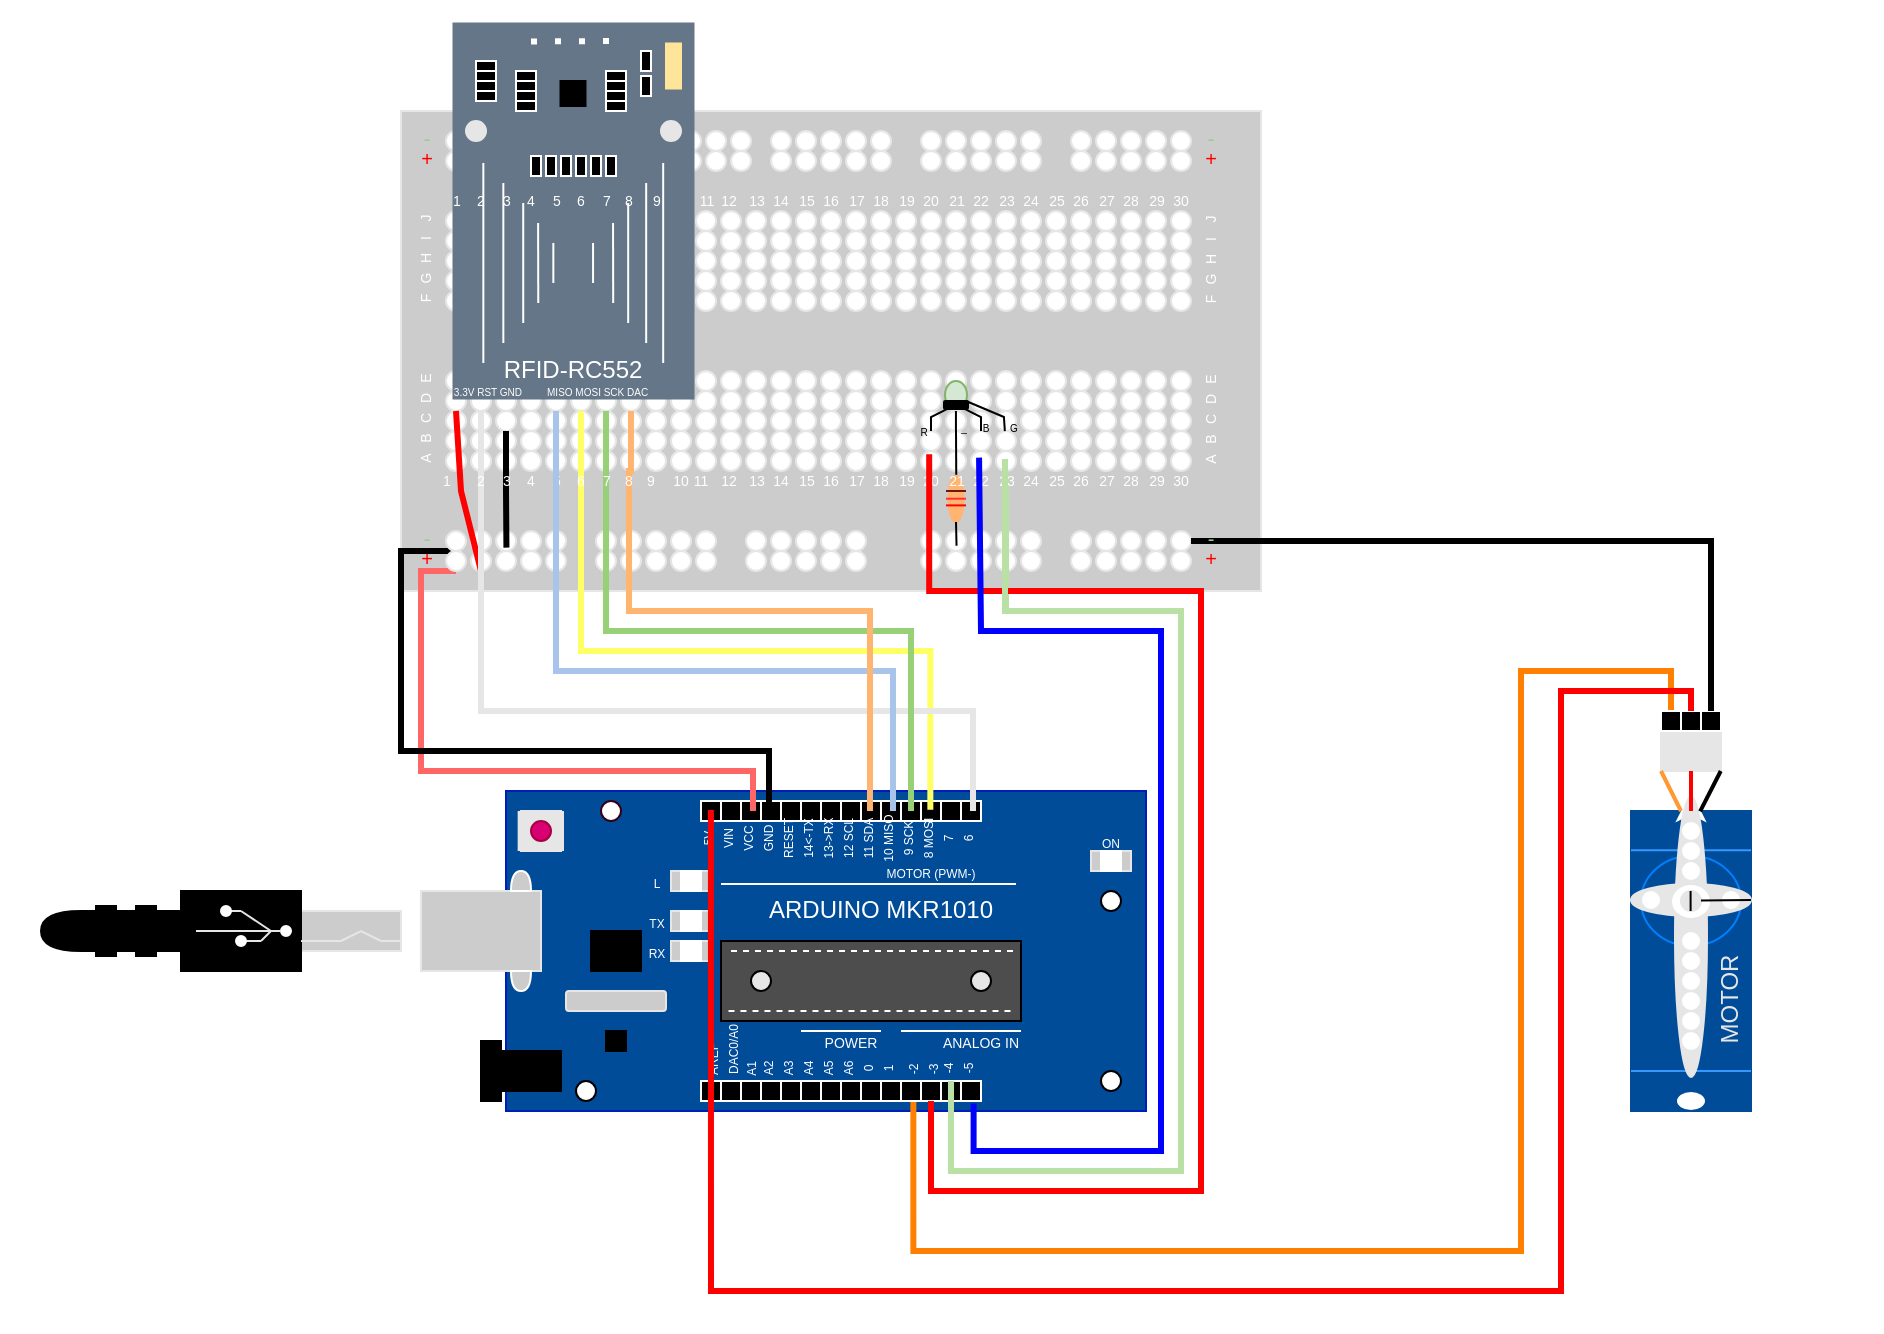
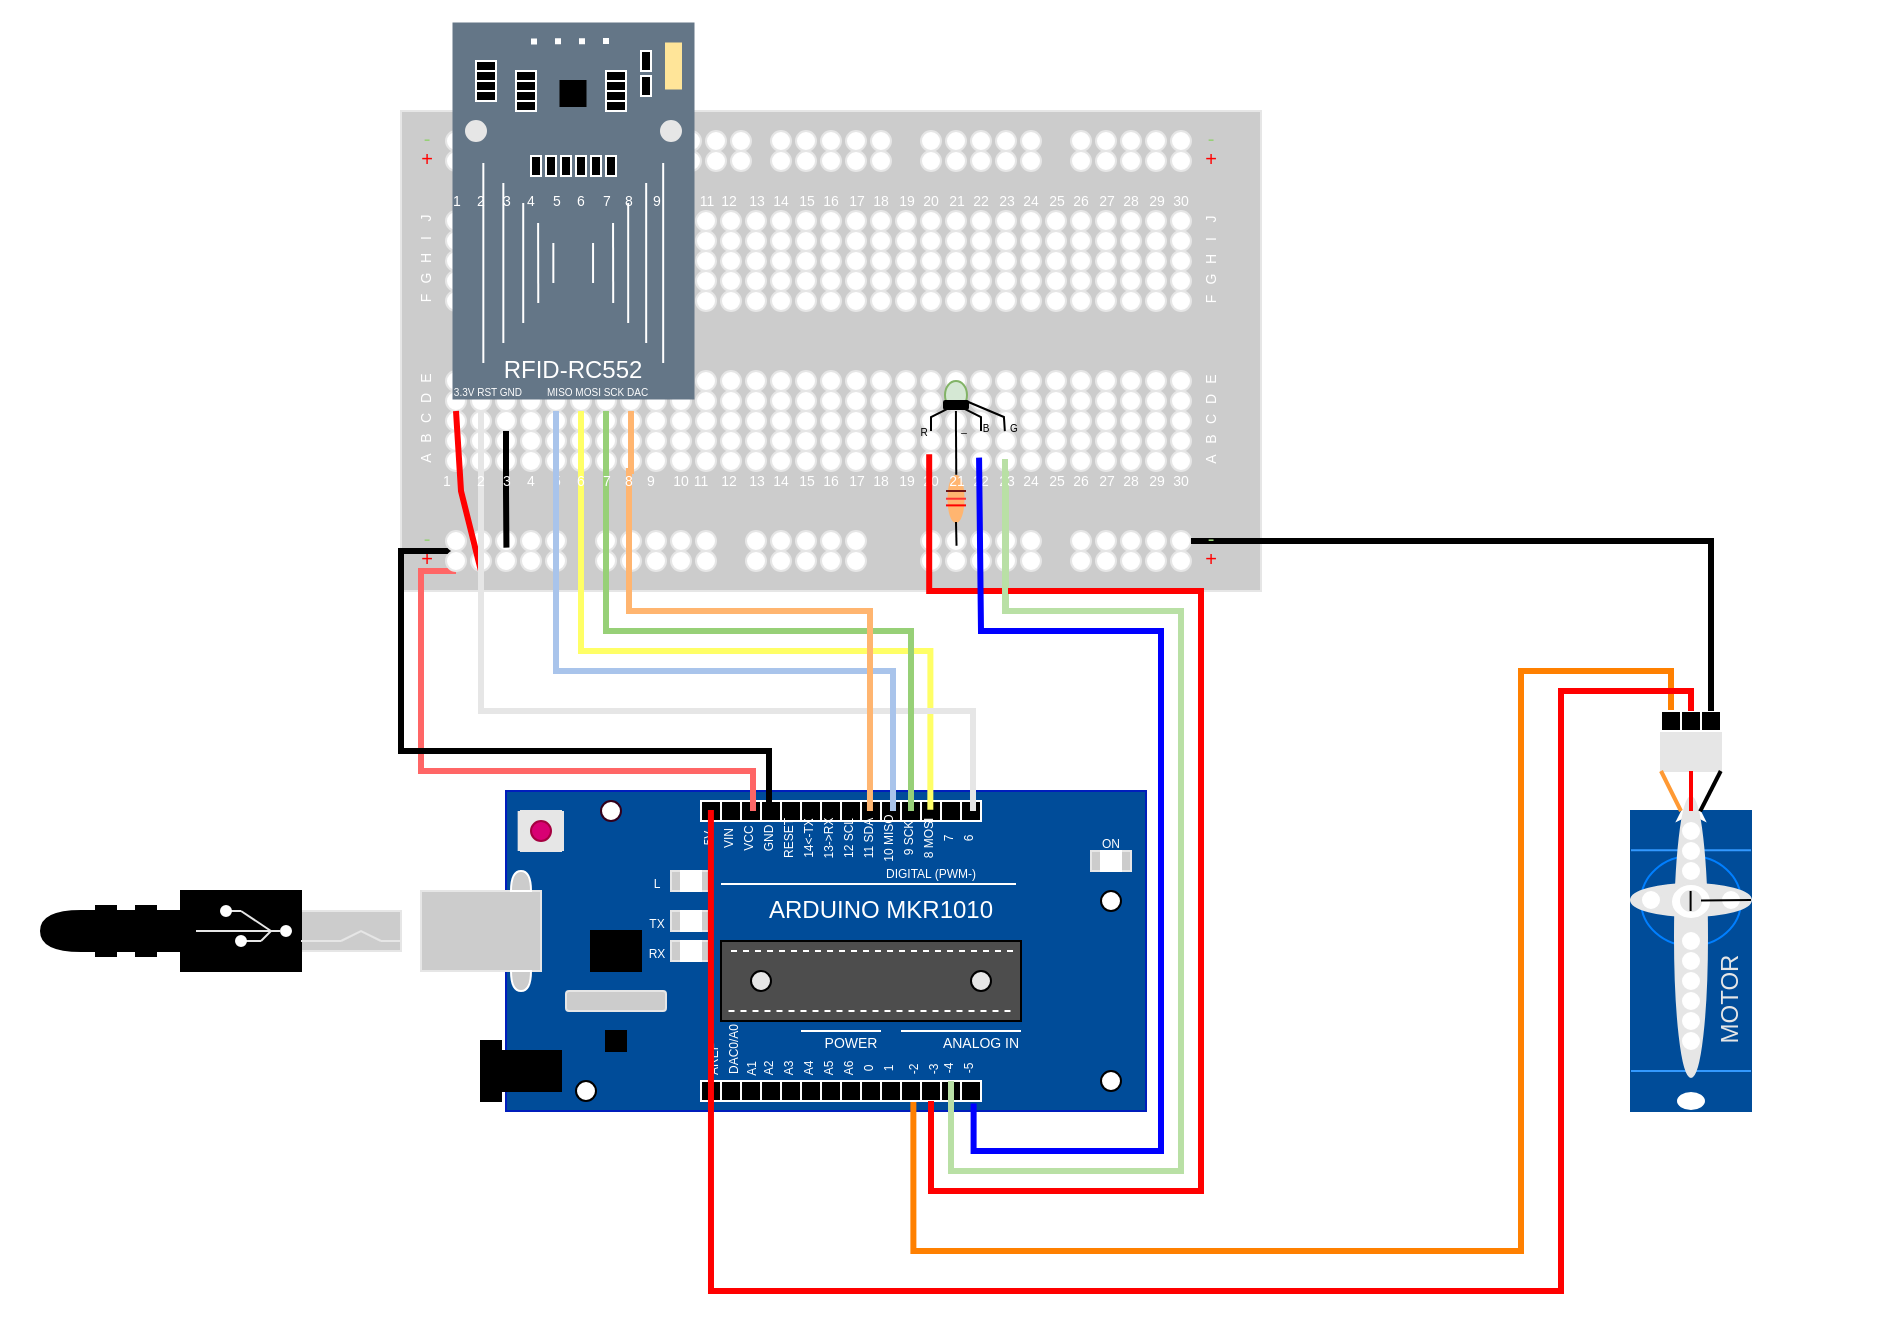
node "MOTOR (PWM-)": label "MOTOR (PWM-)" -> "DIGITAL (PWM-)"
